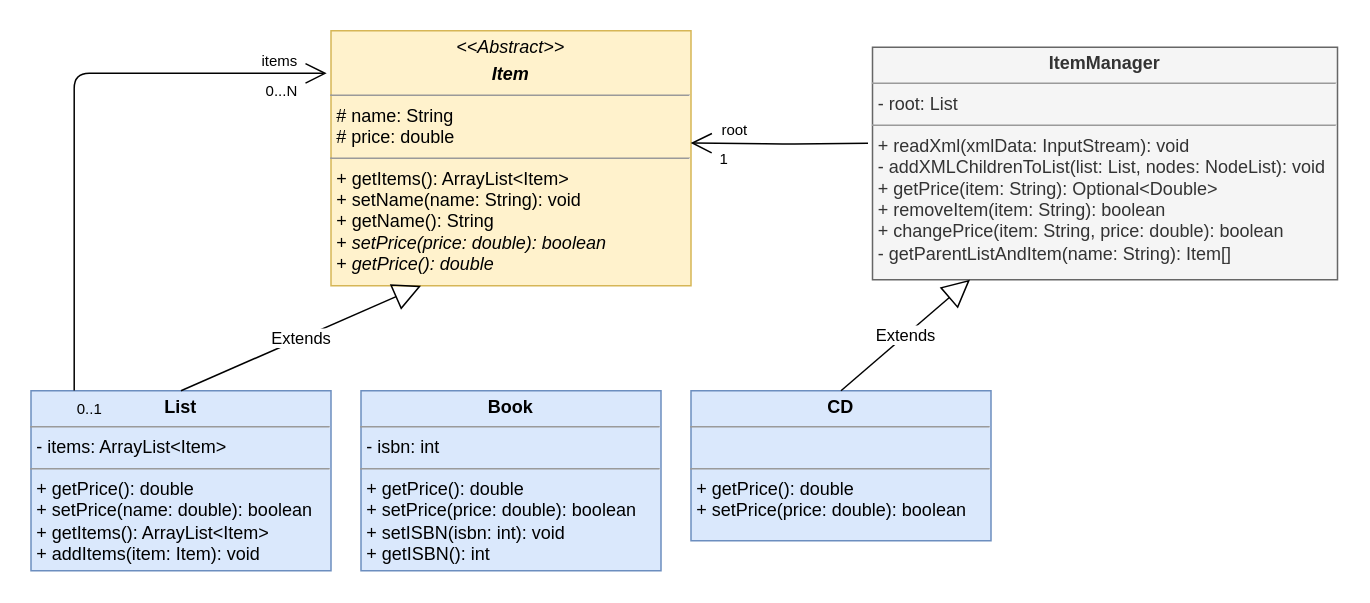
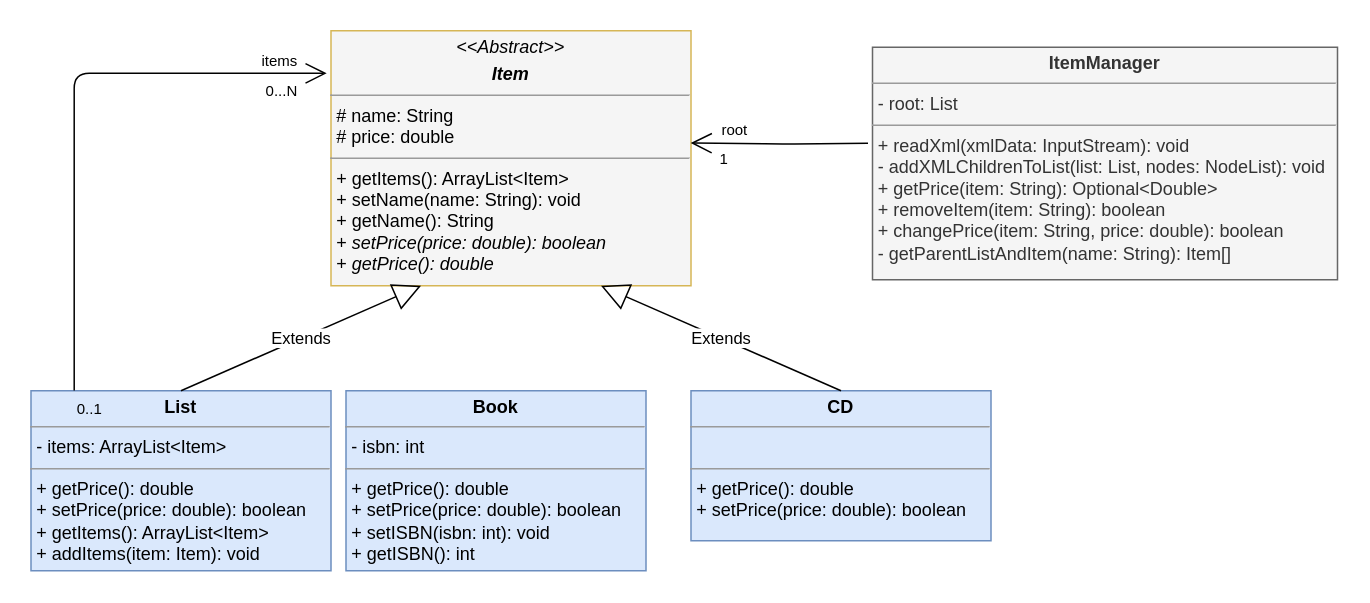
node "<<Abstract>> Item # name: String # price: double + getItems(): ArrayList<Item> + setName(name: String): void + getName(): String + setPrice(price: double): boolean + getPrice(): double": fillcolor #fff2cc -> #f5f5f5
edge "CD + getPrice(): double + setPrice(price: double): boolean" -> "ItemManager - root: List + readXml(xmlData: InputStream): void - addXMLChildrenToList(list: List, nodes: NodeList): void + getPrice(item: String): Optional<Double> + removeItem(item: String): boolean + changePrice(item: String, price: double): boolean - getParentListAndItem(name: String): Item[]": now "CD + getPrice(): double + setPrice(price: double): boolean" -> "<<Abstract>> Item # name: String # price: double + getItems(): ArrayList<Item> + setName(name: String): void + getName(): String + setPrice(price: double): boolean + getPrice(): double"
node "List - items: ArrayList<Item> + getPrice(): double + setPrice(name: double): boolean + getItems(): ArrayList<Item> + addItems(item: Item): void": label "List - items: ArrayList<Item> + getPrice(): double + setPrice(name: double): boolean + getItems(): ArrayList<Item> + addItems(item: Item): void" -> "List - items: ArrayList<Item> + getPrice(): double + setPrice(price: double): boolean + getItems(): ArrayList<Item> + addItems(item: Item): void"
node "Book - isbn: int + getPrice(): double + setPrice(price: double): boolean + setISBN(isbn: int): void + getISBN(): int": moved (511, 481) -> (496, 481)
